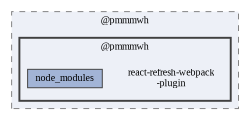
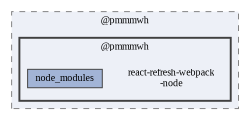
node "react-refresh-webpack -plugin": label "react-refresh-webpack -plugin" -> "react-refresh-webpack -node"
